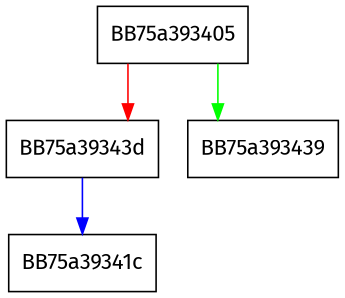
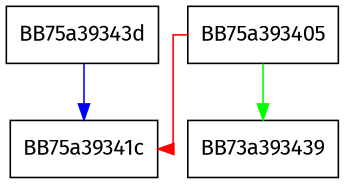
edge "BB75a393405" -> "BB75a39343d": now "BB75a393405" -> "BB75a39341c"
node "BB75a393439": label "BB75a393439" -> "BB73a393439"
